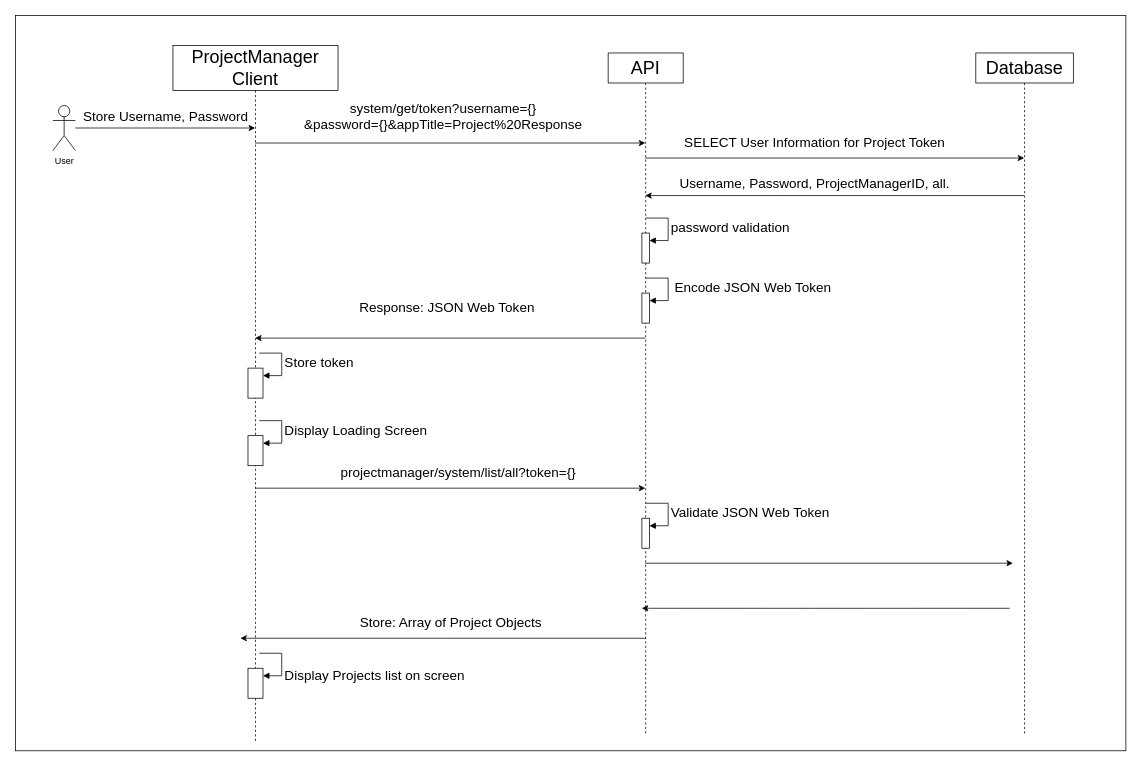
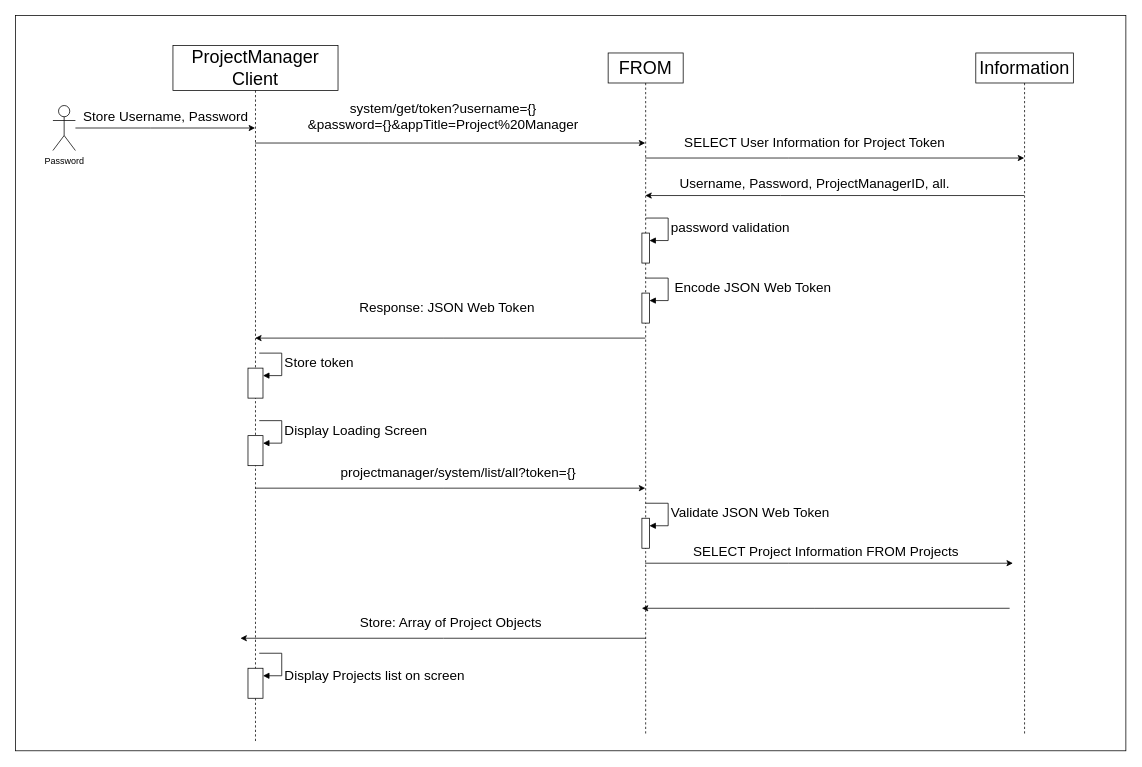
node "API": label "API" -> "FROM"
node "Database": label "Database" -> "Information"
node "system/get/token?username={} &password={}&appTitle=Project%20Response": label "system/get/token?username={} &password={}&appTitle=Project%20Response" -> "system/get/token?username={} &password={}&appTitle=Project%20Manager"
node "User": label "User" -> "Password"
node "SELECT Project Information FROM Projects": added
